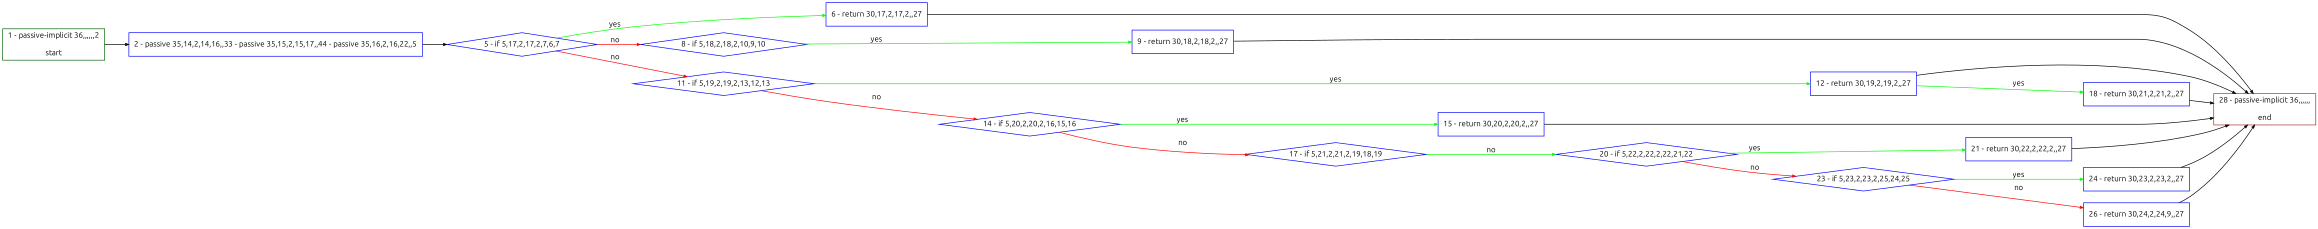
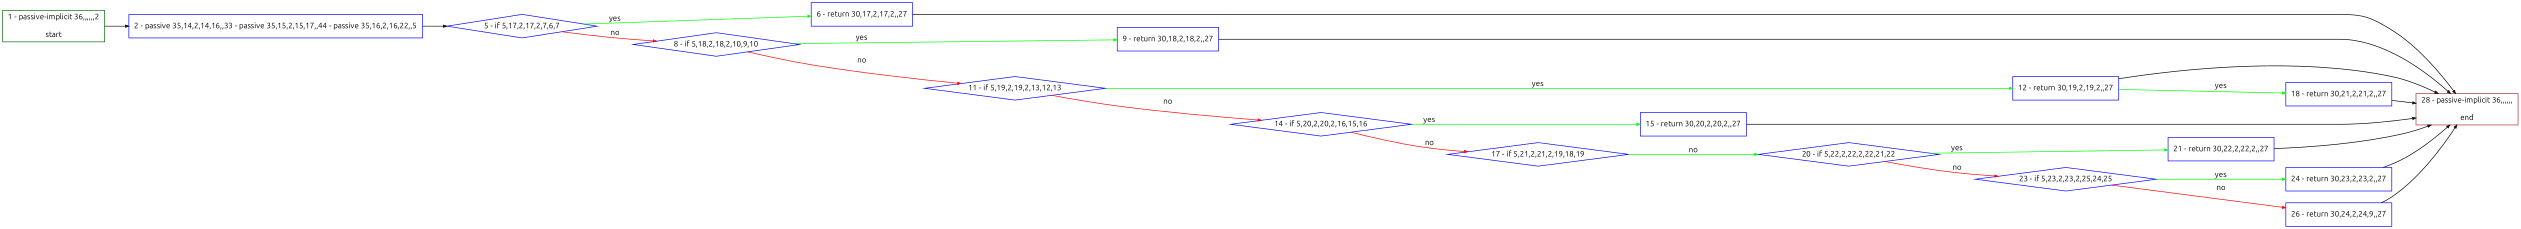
edge "5 - if 5,17,2,17,2,7,6,7" -> "11 - if 5,19,2,19,2,13,12,13": now "8 - if 5,18,2,18,2,10,9,10" -> "11 - if 5,19,2,19,2,13,12,13"
